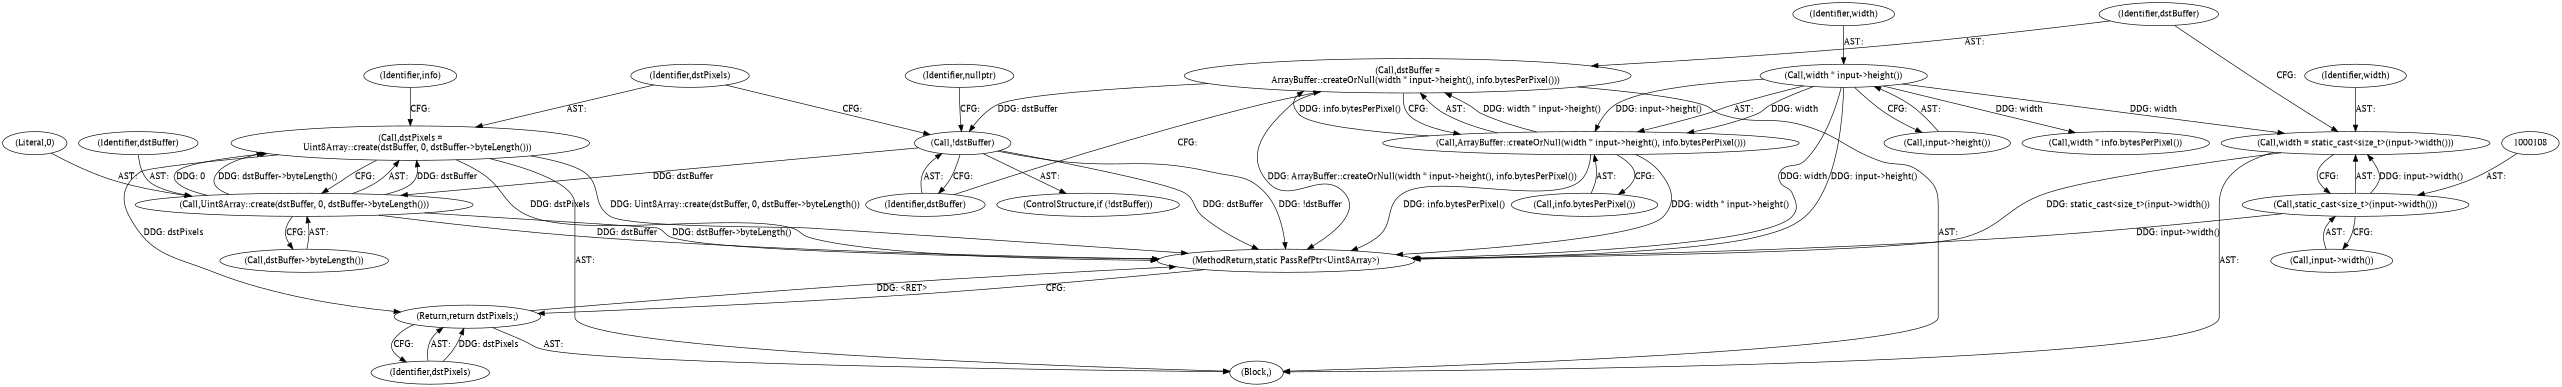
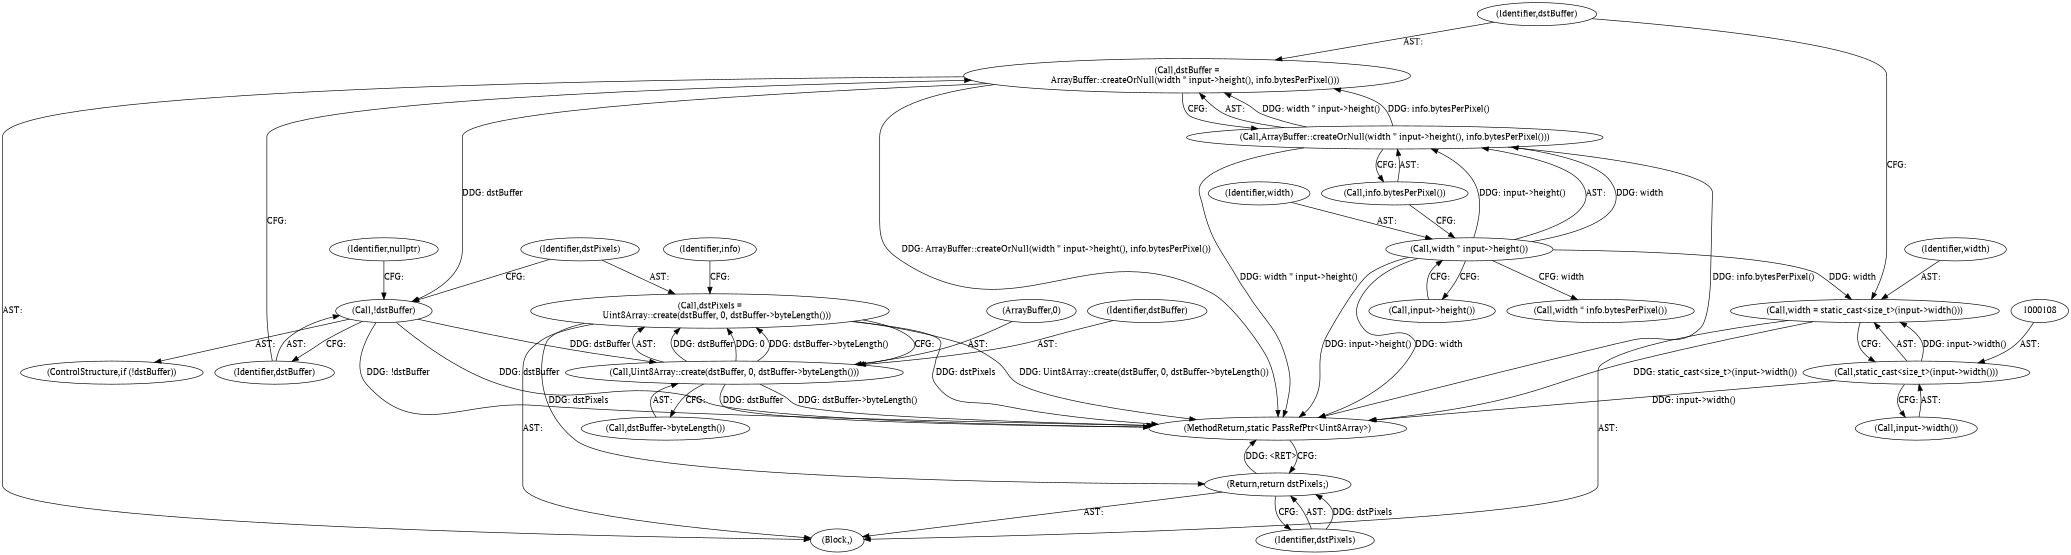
edge "(Call,input->height())" -> "(Call,width * input->height())": label "AST: " -> "CFG: "
edge "(Call,width * input->height())" -> "(Call,width * info.bytesPerPixel())": label "DDG: width" -> "CFG: width"
node "(Literal,0)": label "(Literal,0)" -> "(ArrayBuffer,0)"
edge "(Call,info.bytesPerPixel())" -> "(Call,width * input->height())": added, label "CFG:"
